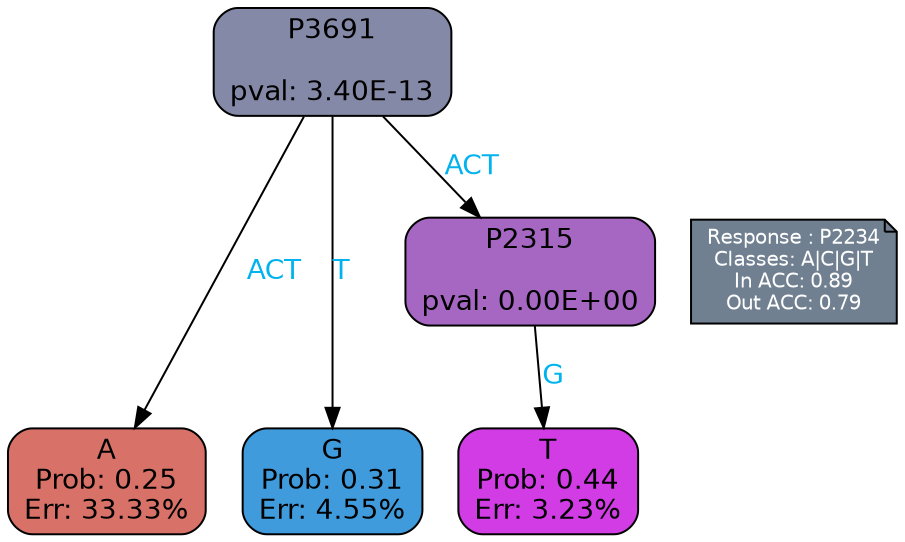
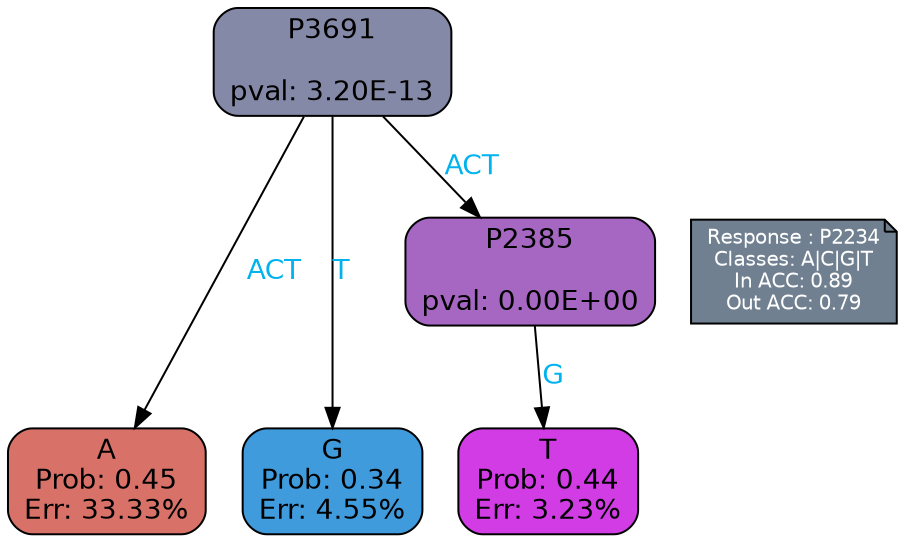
node "P3691 pval: 3.40E-13": label "P3691 pval: 3.40E-13" -> "P3691 pval: 3.20E-13"
node "P2315 pval: 0.00E+00": label "P2315 pval: 0.00E+00" -> "P2385 pval: 0.00E+00"
node "A Prob: 0.25 Err: 33.33%": label "A Prob: 0.25 Err: 33.33%" -> "A Prob: 0.45 Err: 33.33%"
node "G Prob: 0.31 Err: 4.55%": label "G Prob: 0.31 Err: 4.55%" -> "G Prob: 0.34 Err: 4.55%"
